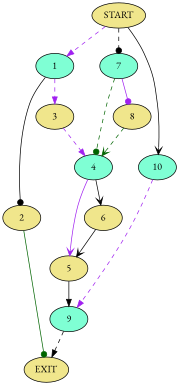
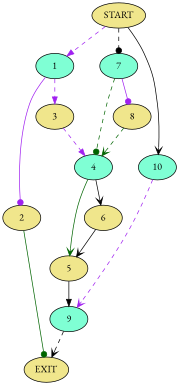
edge "1" -> "2": color black -> purple
edge "4" -> "5": color purple -> darkgreen
edge "10" -> "9": arrowhead normal -> vee
edge "9" -> "EXIT": arrowhead normal -> vee
